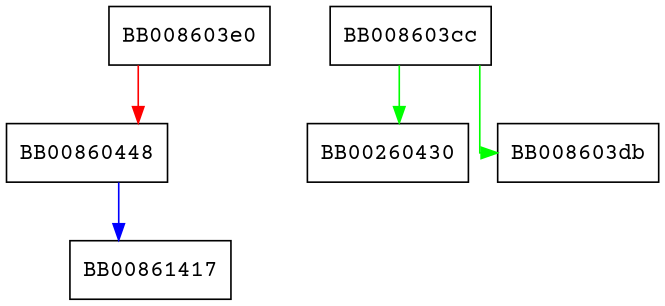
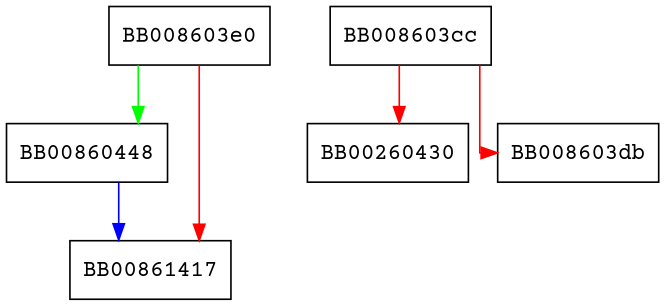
edge "BB008603e0" -> "BB00860448": color red -> green
edge "BB008603cc" -> "BB00260430": color green -> red
edge "BB008603cc" -> "BB008603db": color green -> red
edge "BB008603e0" -> "BB00861417": added
